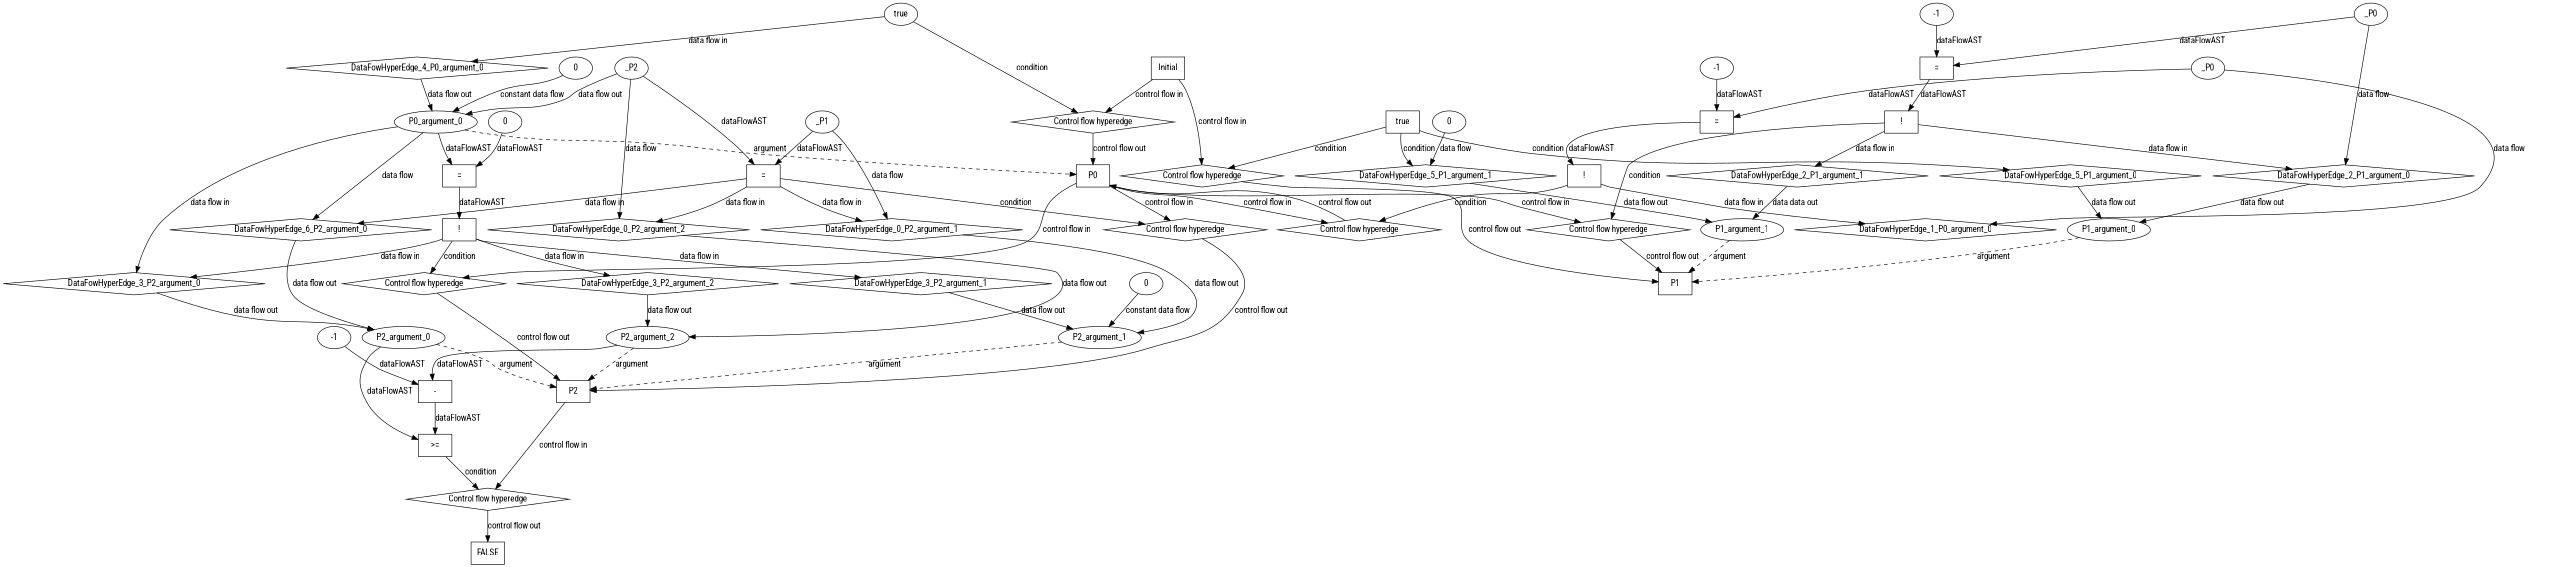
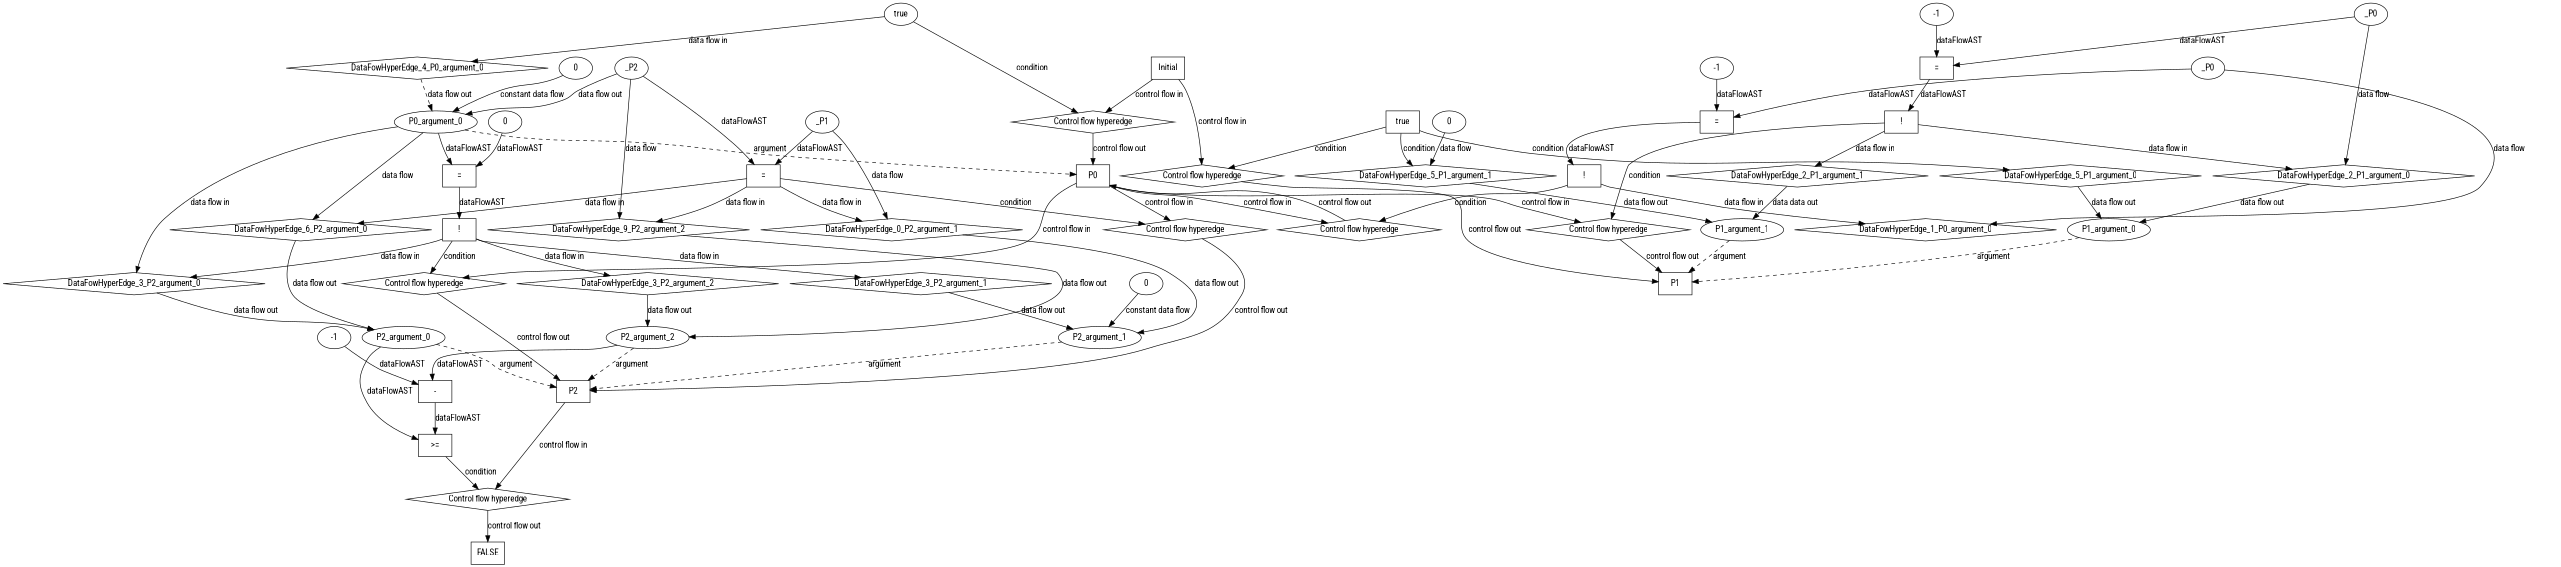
edge "DataFowHyperEdge_4_P0_argument_0" -> "P0_argument_0": style solid -> dashed
node "DataFowHyperEdge_0_P2_argument_2": label "DataFowHyperEdge_0_P2_argument_2" -> "DataFowHyperEdge_9_P2_argument_2"
